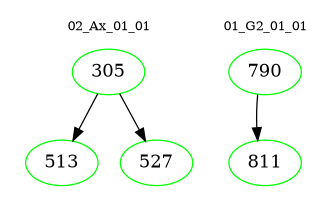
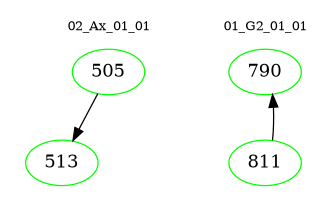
node "305": label "305" -> "505"
edge "790" -> "811": reversed
node "527": removed
